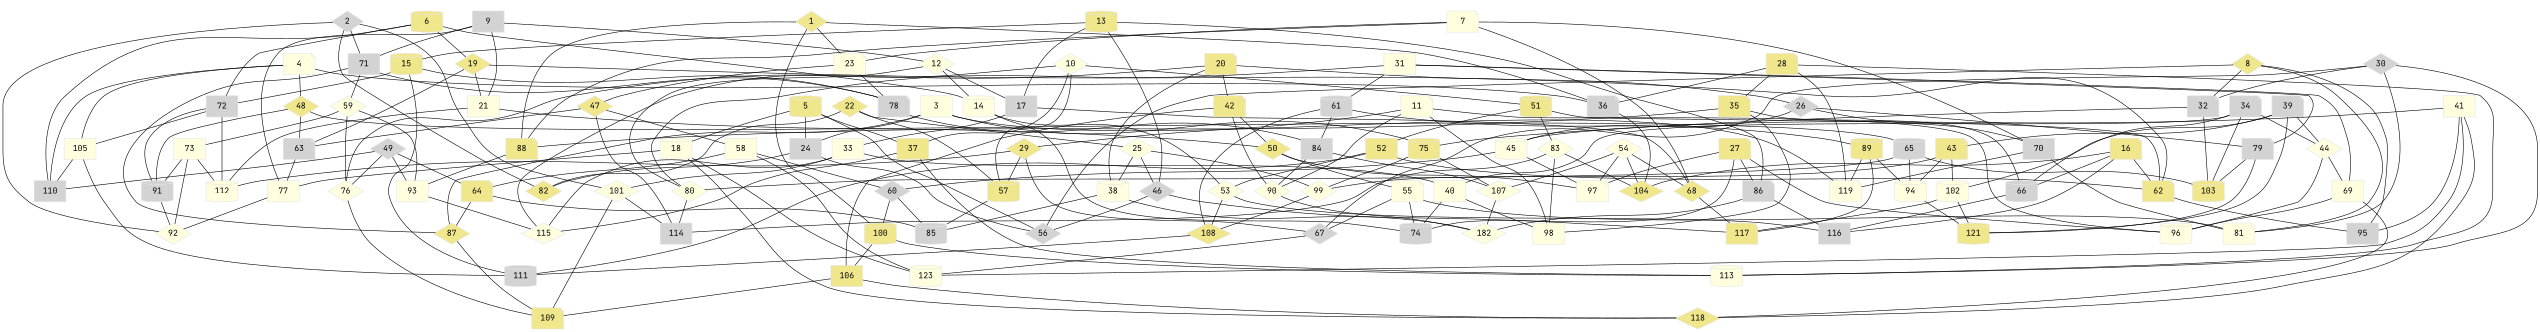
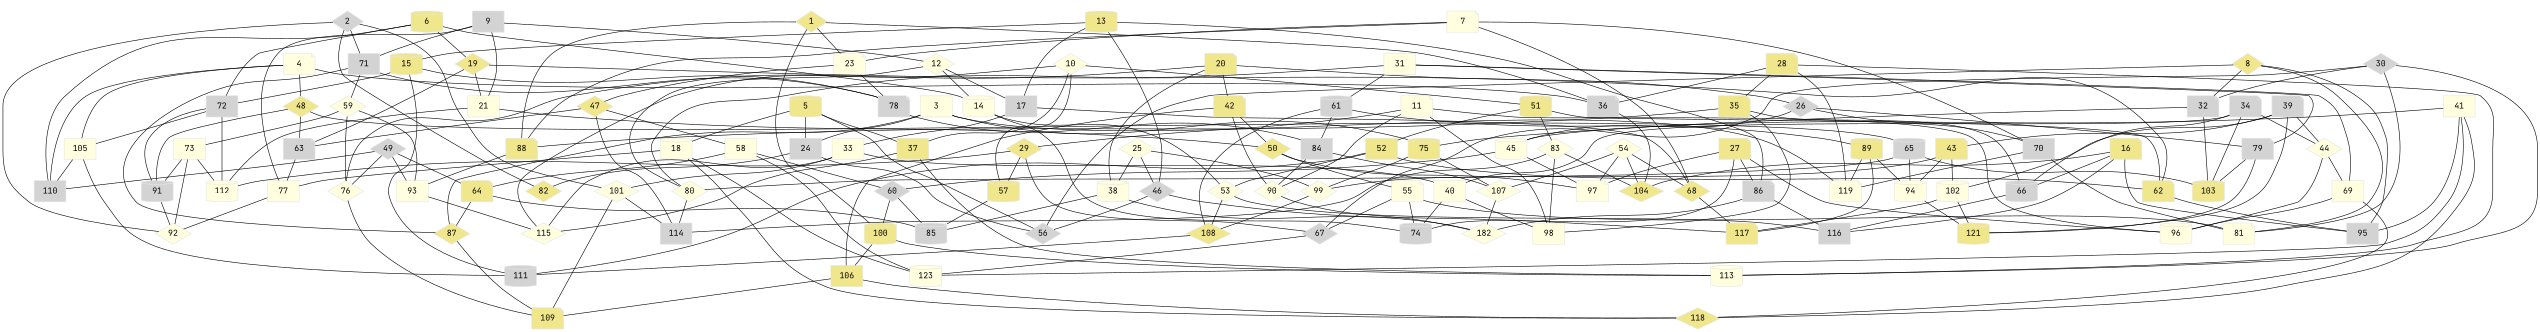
node "22": removed
edge "16" -- "62": now "16" -- "95"
